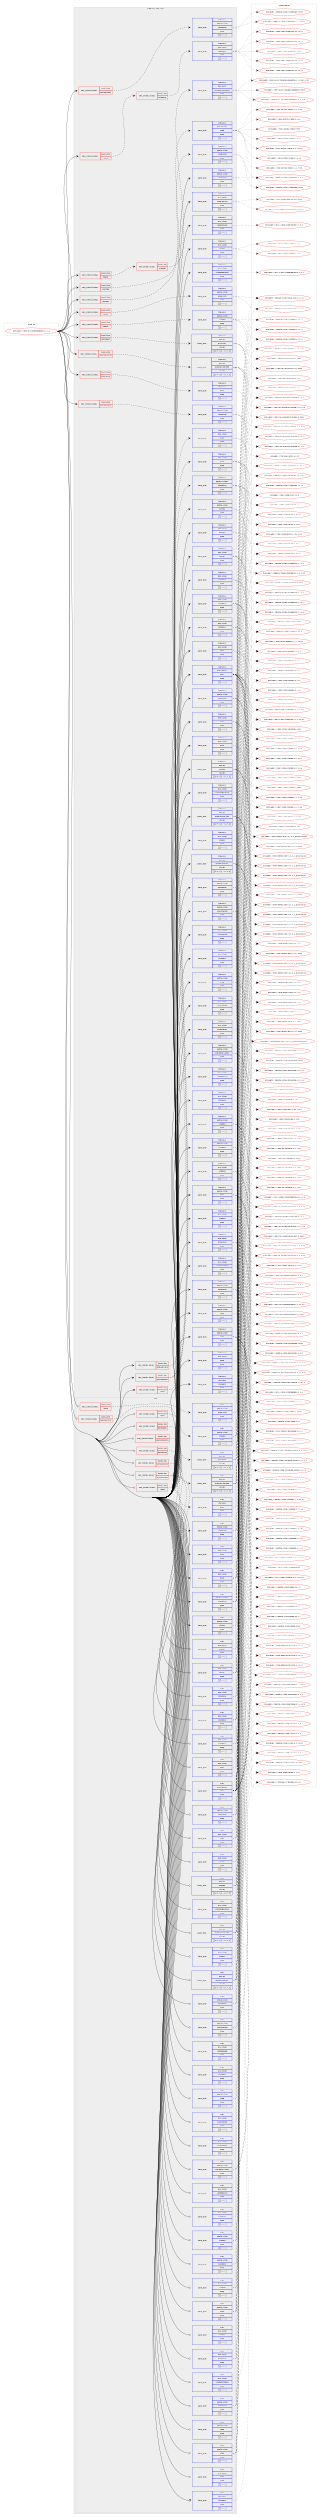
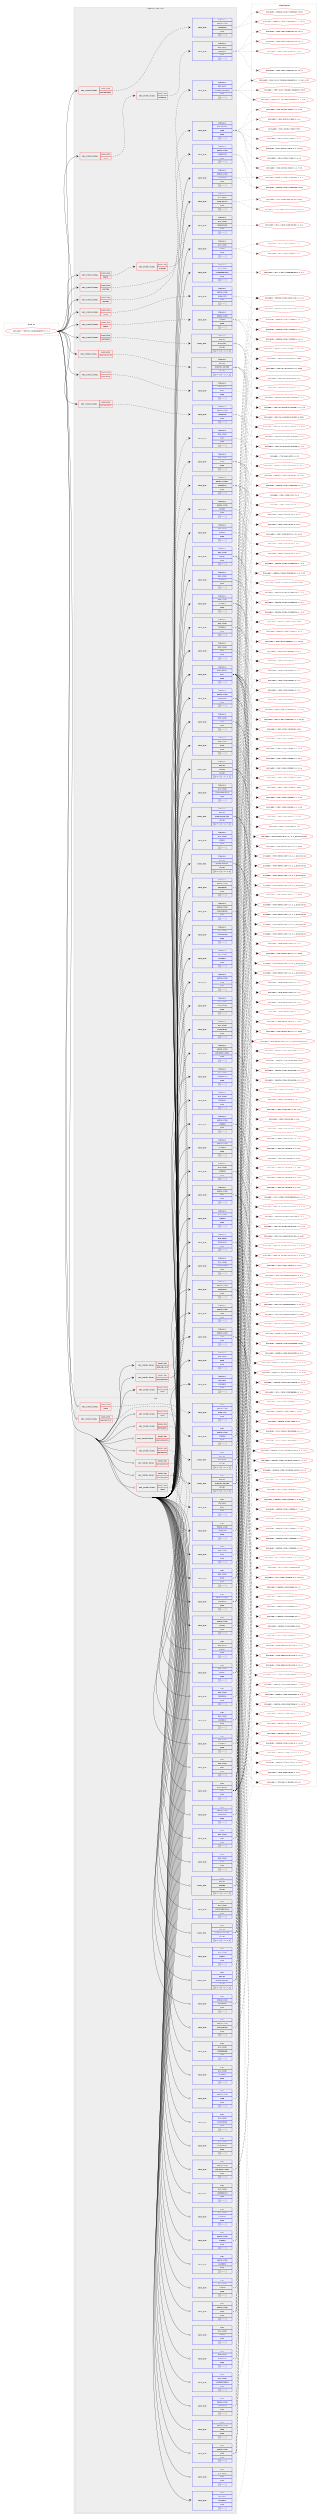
node "portage://app-text/poppler-24.10.0": removed
